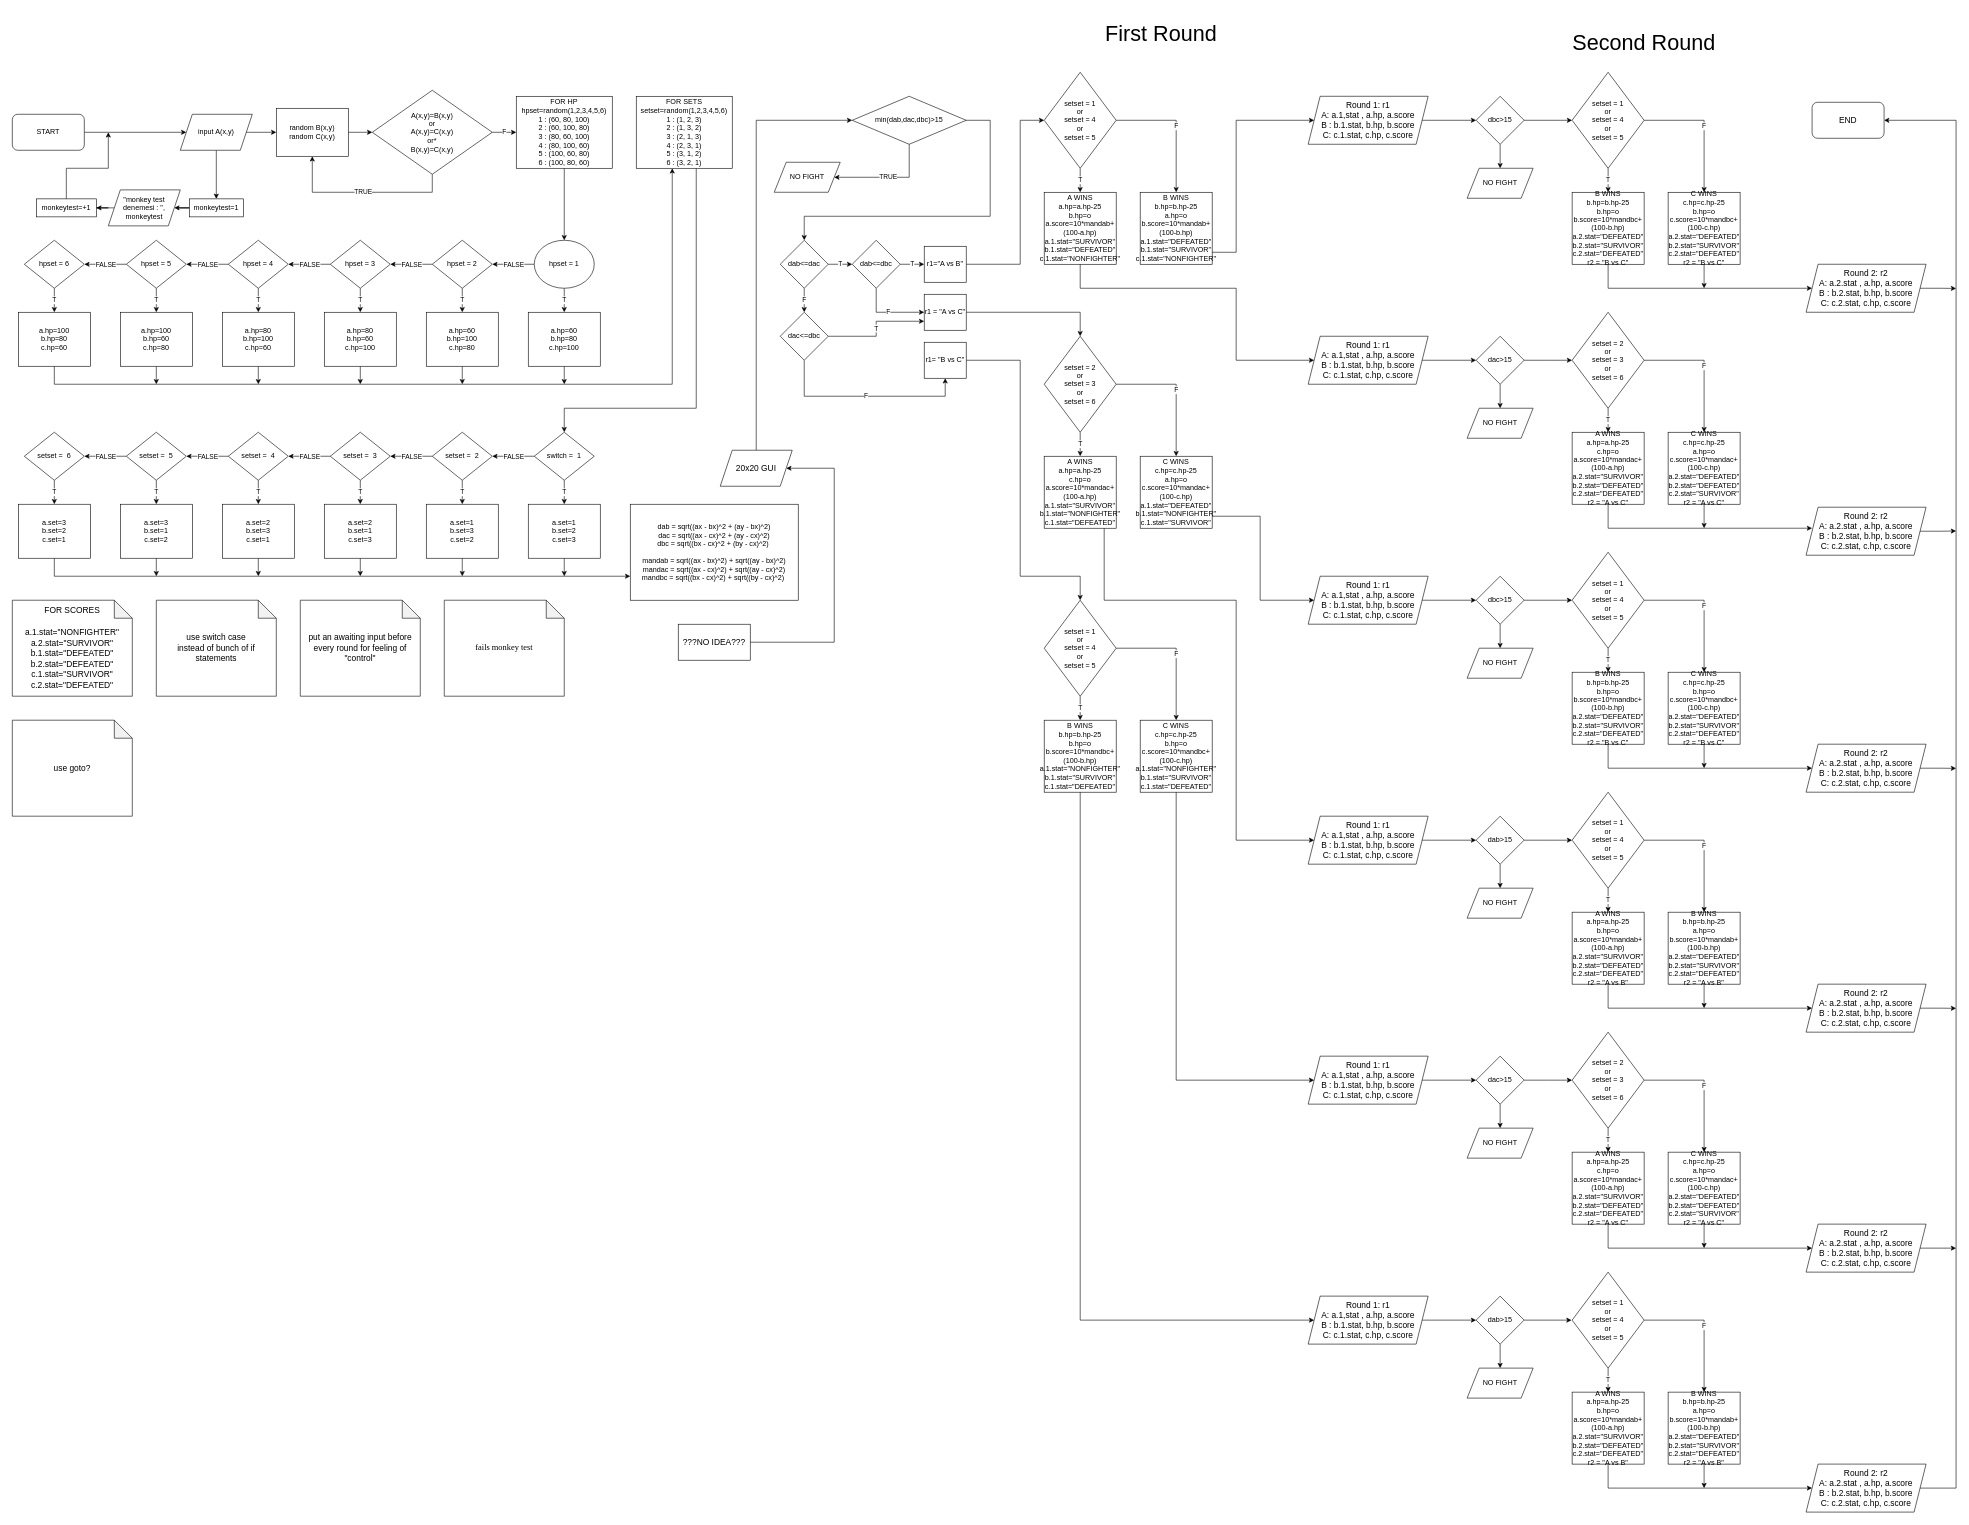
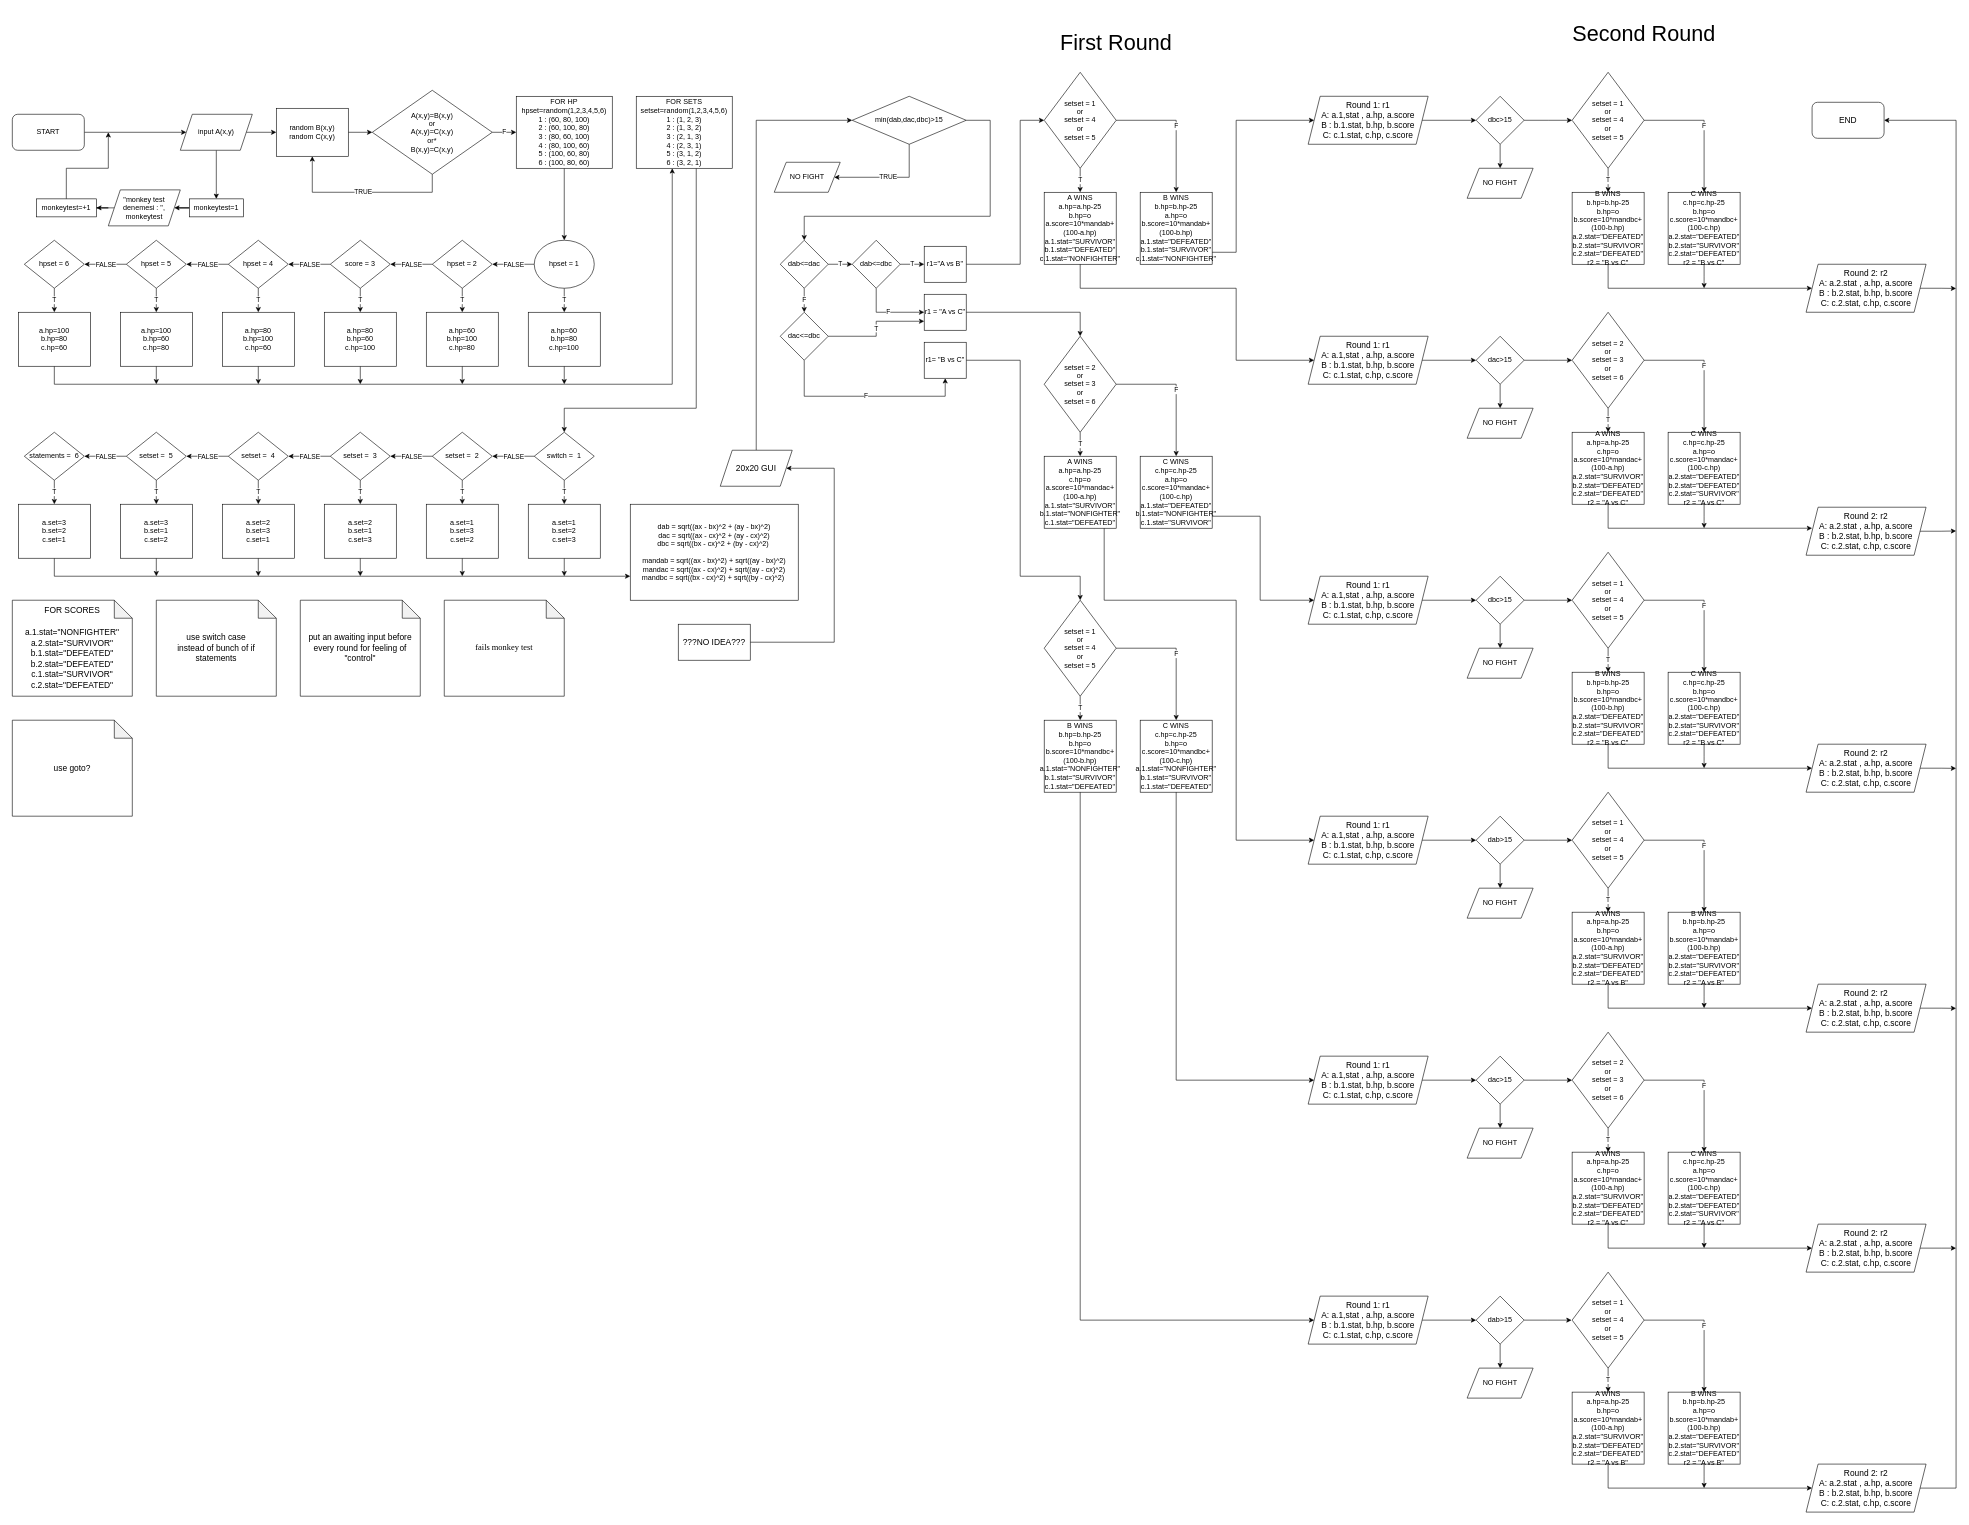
node "First Round": moved (1161, 33) -> (1116, 42)
node "Second Round": moved (1644, 42) -> (1644, 33)
node "hpset = 3": label "hpset = 3" -> "score = 3"
node "setset = 6": label "setset = 6" -> "statements = 6"
